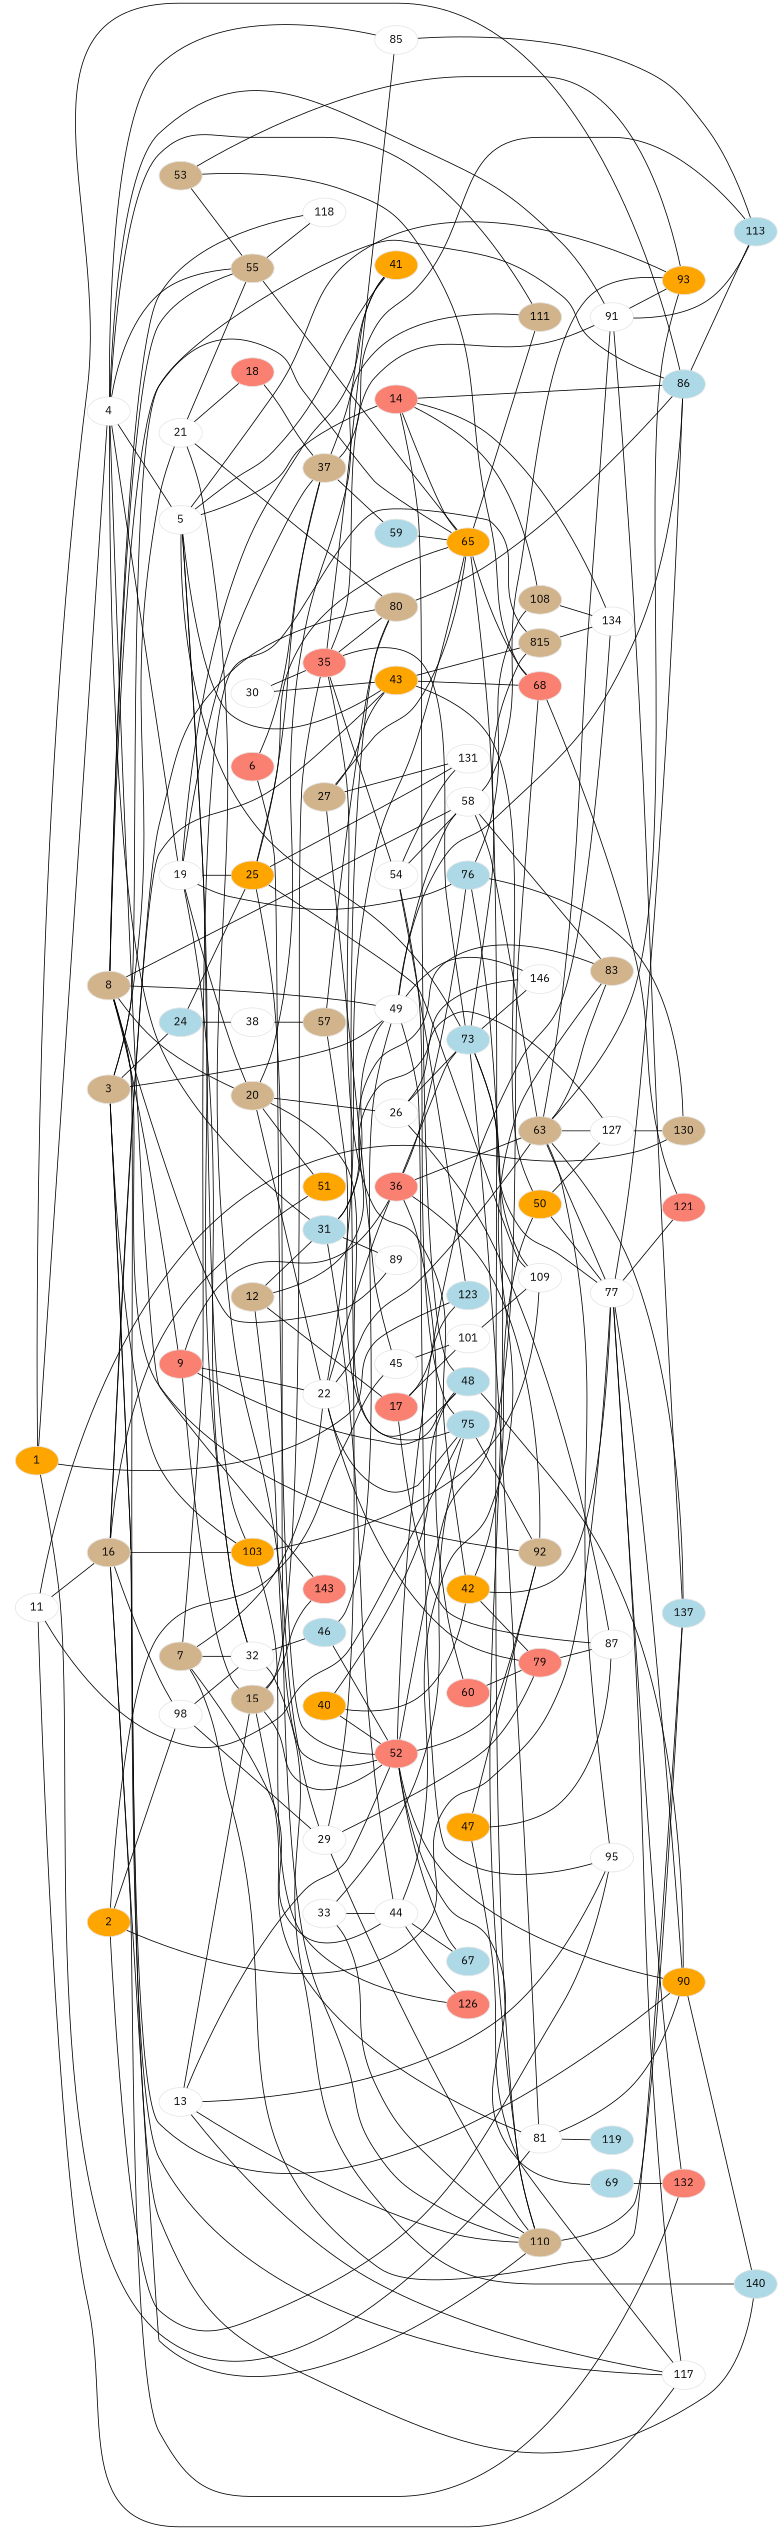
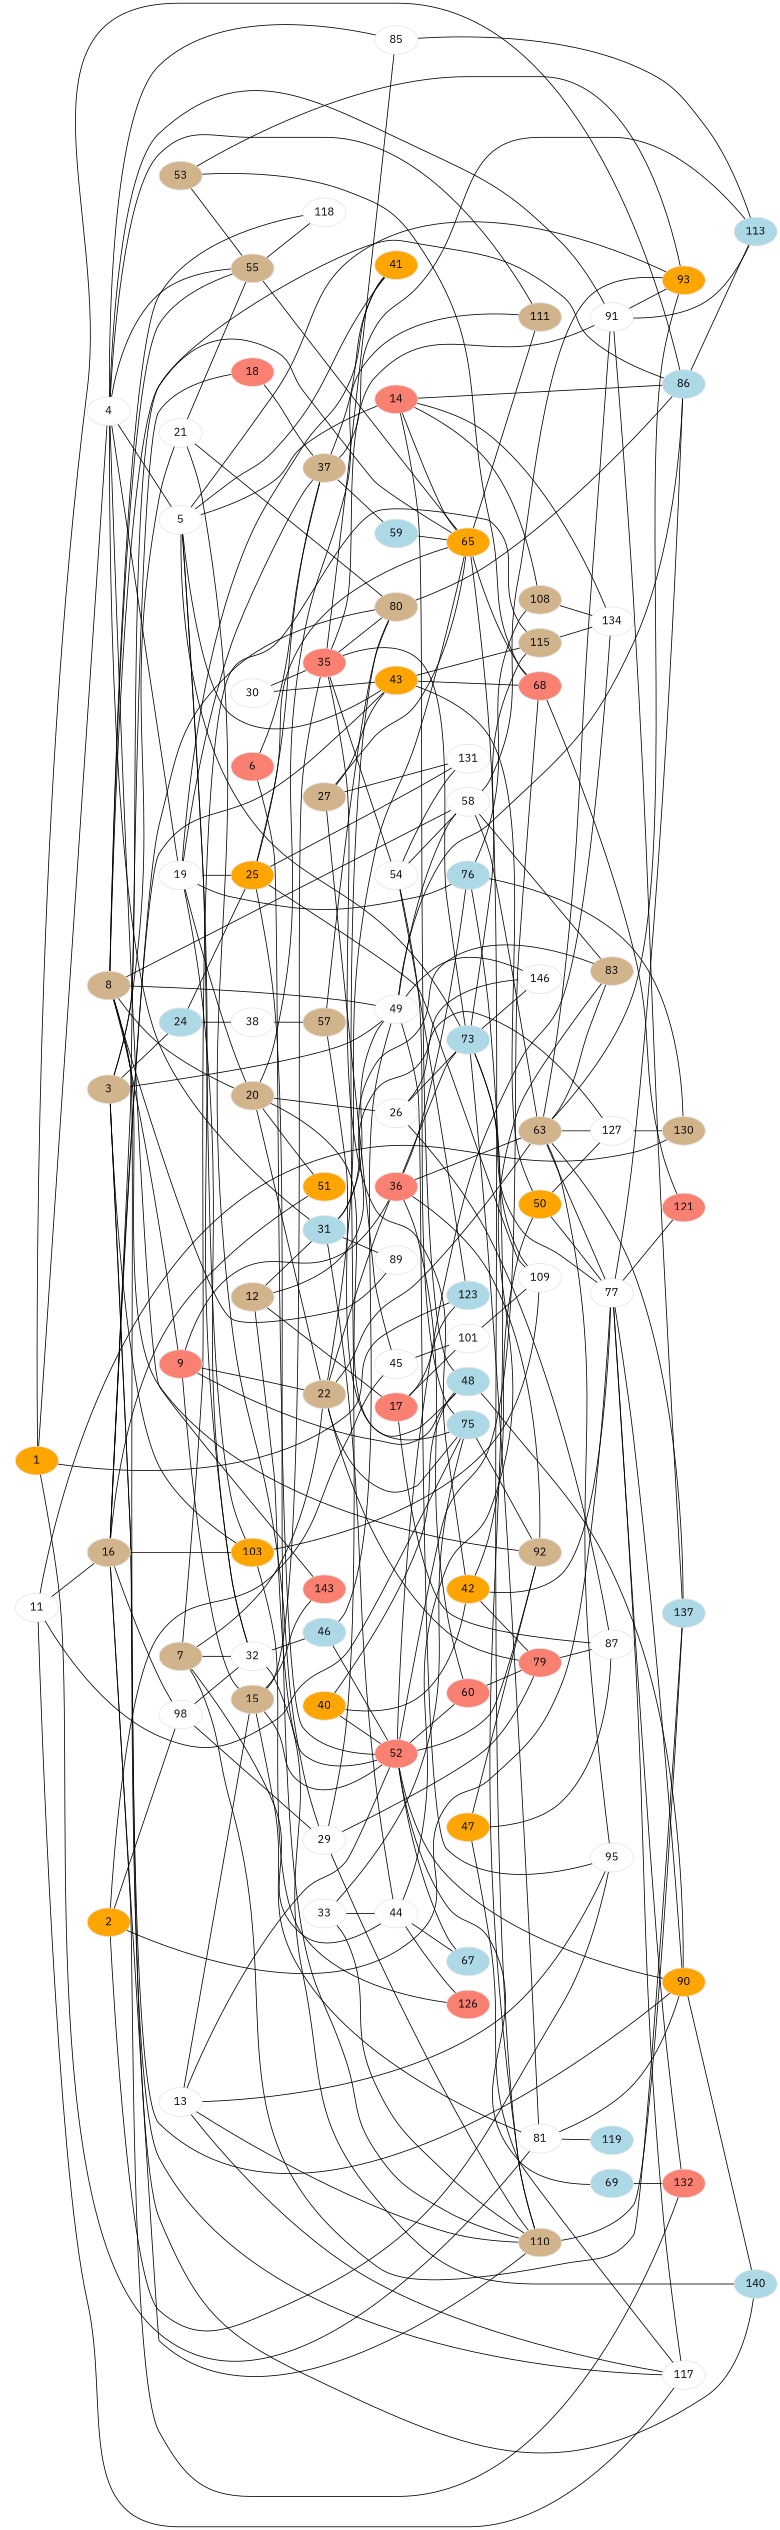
edge "18" -- "21": now "18" -- "16"
node "815": label "815" -> "115"
node "22": fillcolor white -> tan
edge "60" -- "52": added
